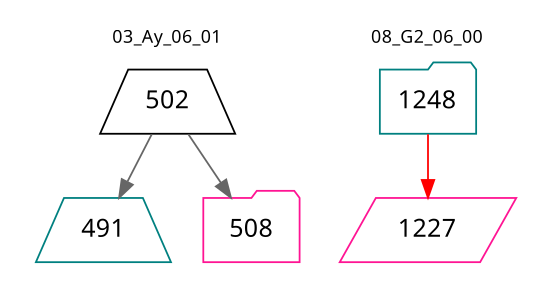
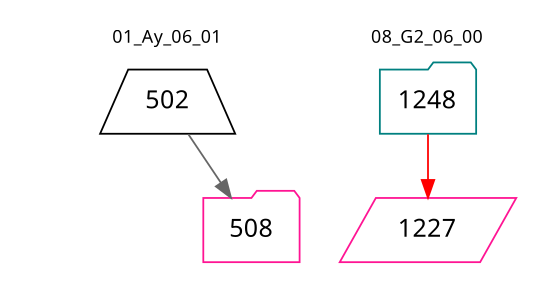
cluster "03_Ay_06_01": label "03_Ay_06_01" -> "01_Ay_06_01"
node "491": removed
